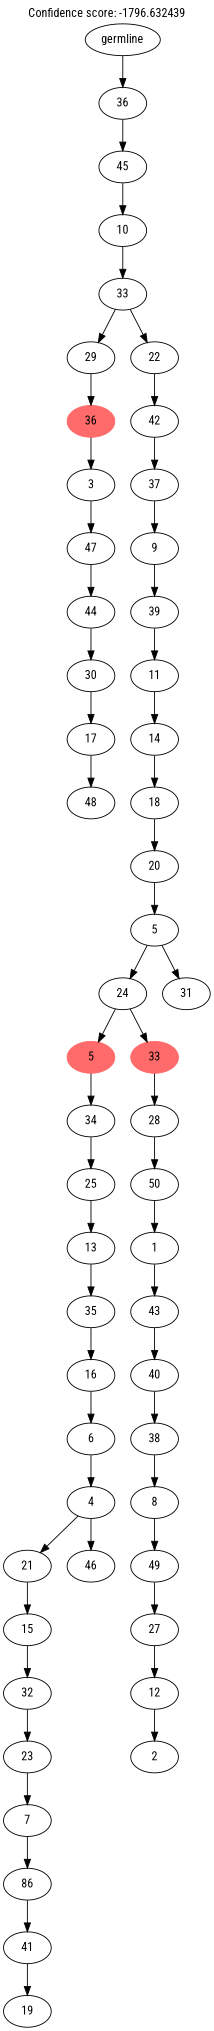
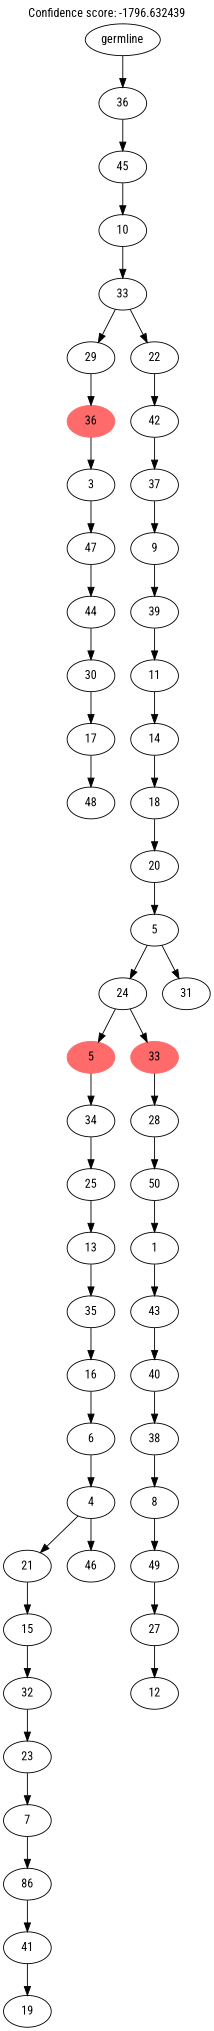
node "2": removed
